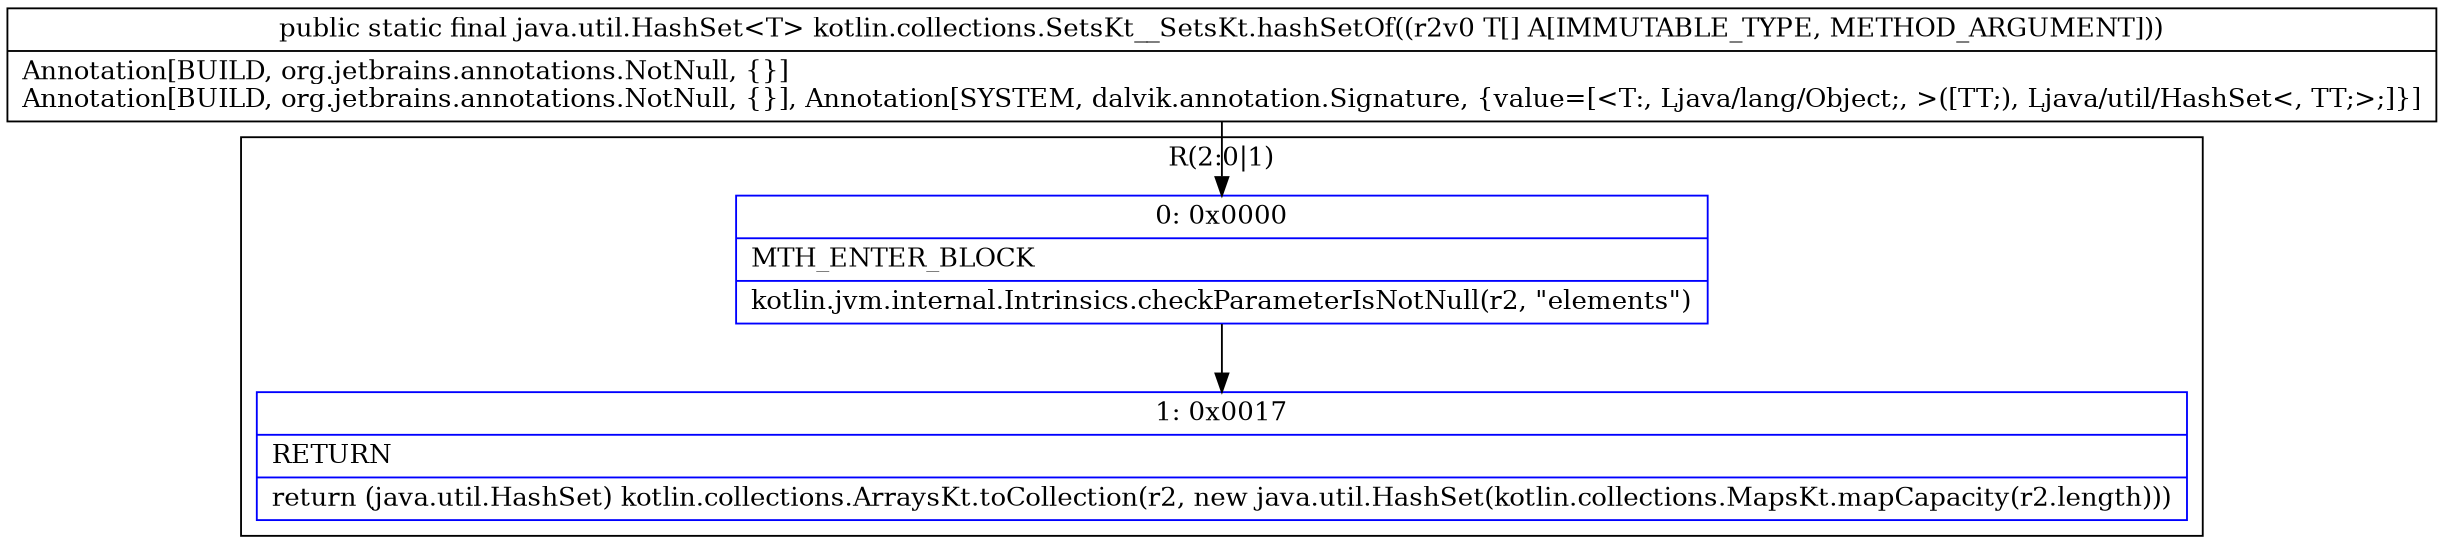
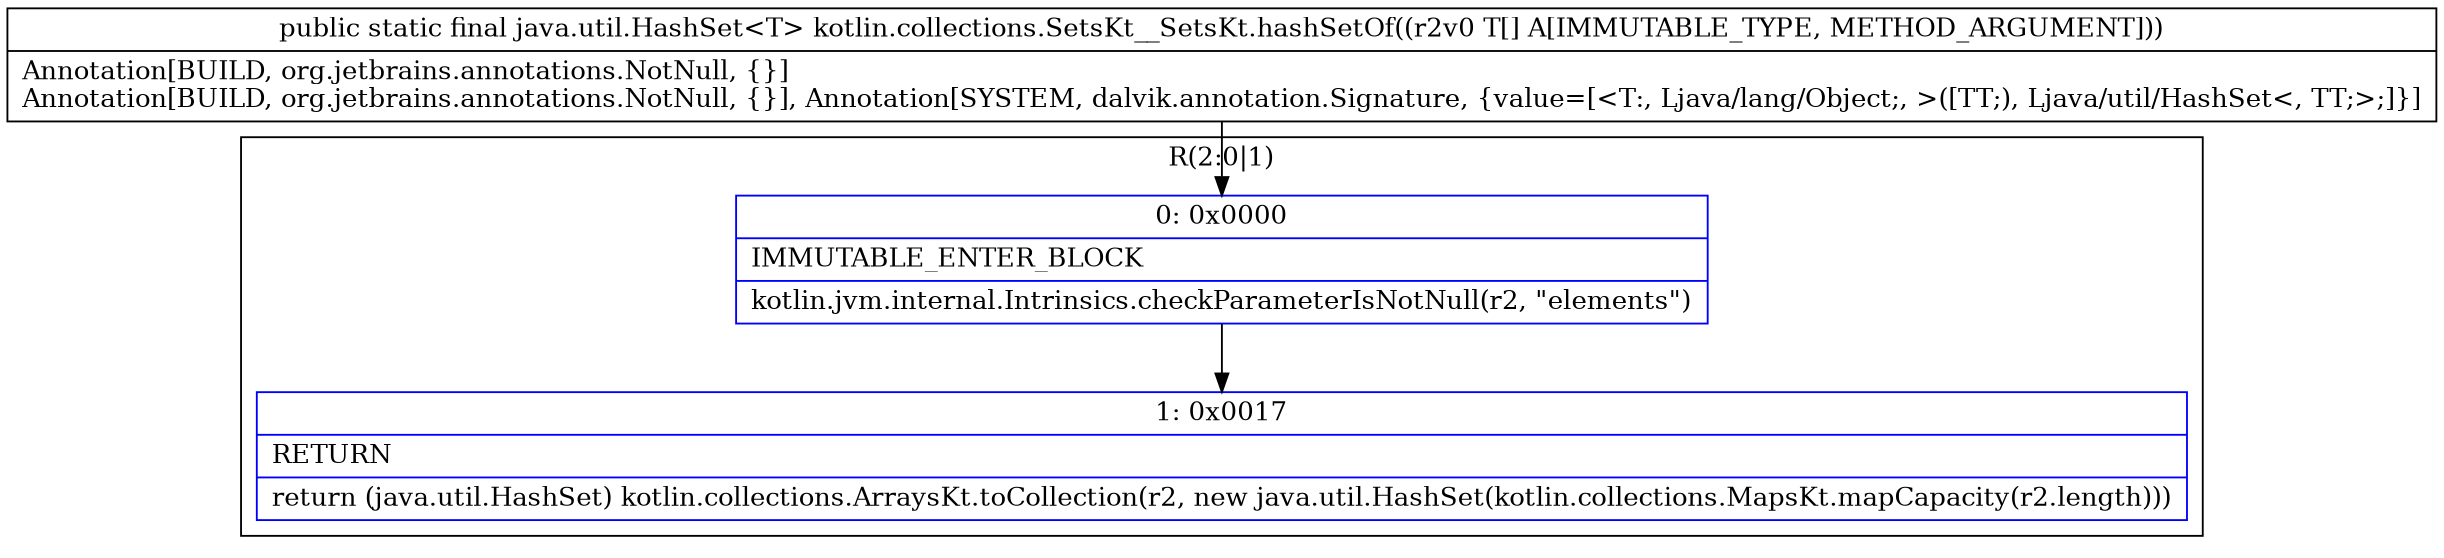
node "0: 0x0000": text "MTH_ENTER_BLOCK" -> "IMMUTABLE_ENTER_BLOCK"
